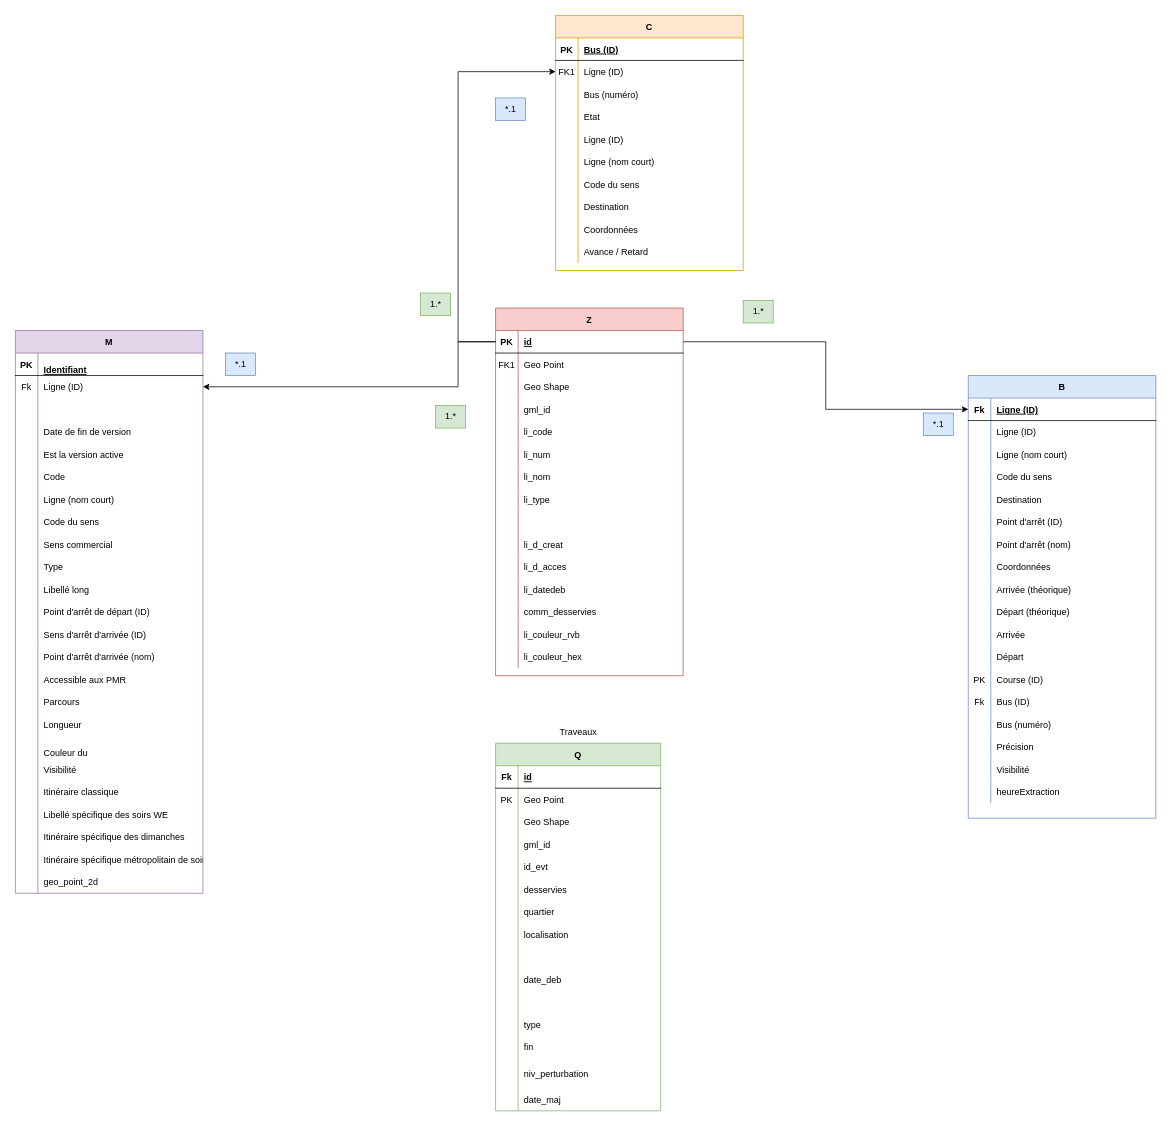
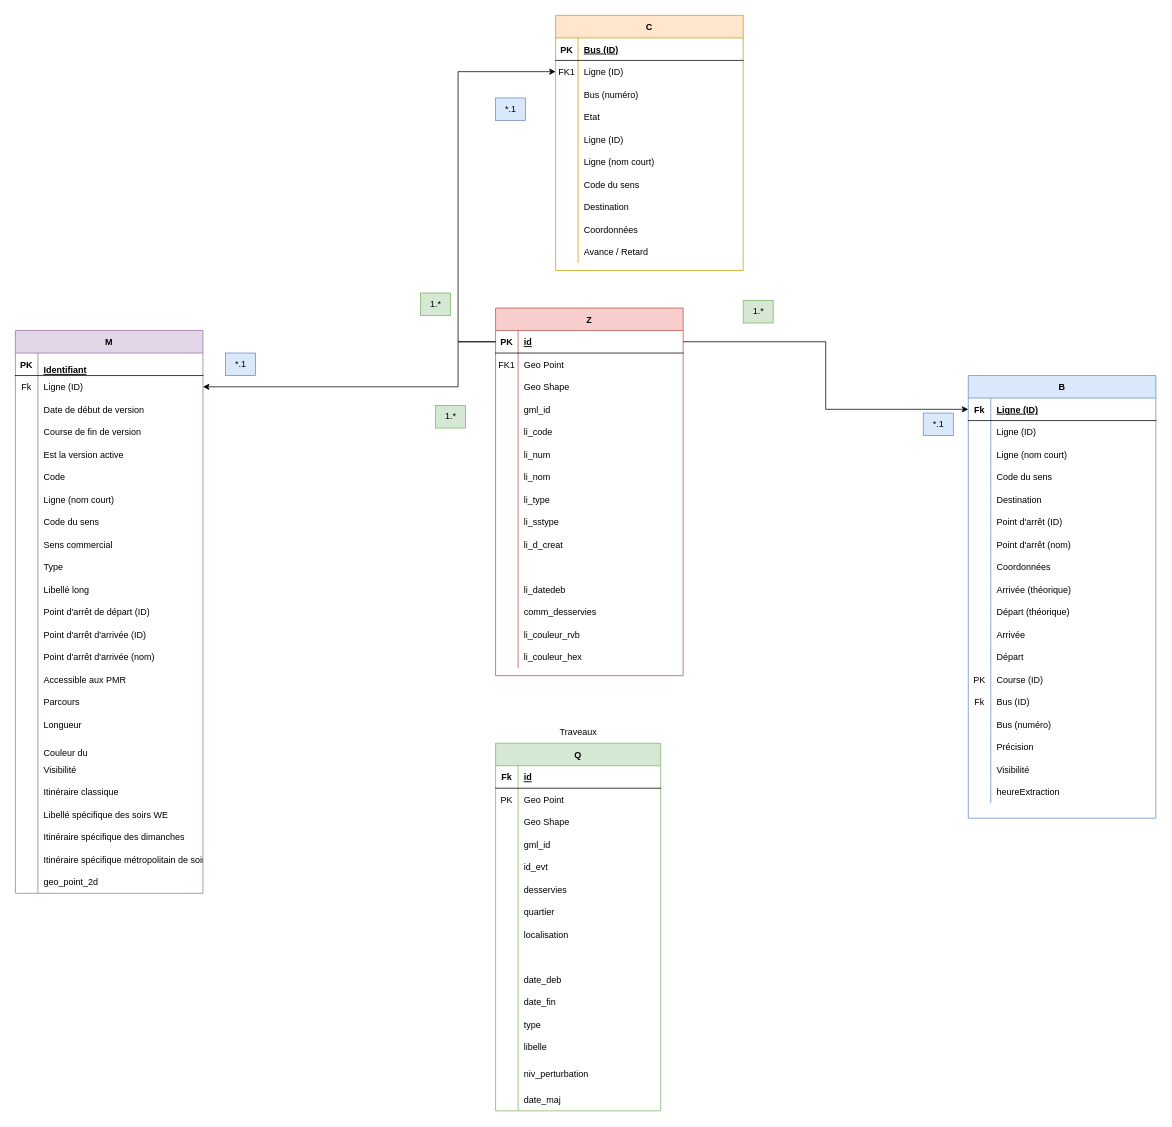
node "Date de début de version": added
node "Date de fin de version": label "Date de fin de version" -> "Course de fin de version"
node "li_sstype": added
node "li_d_acces": removed
node "Sens d'arrêt d'arrivée (ID)": label "Sens d'arrêt d'arrivée (ID)" -> "Point d'arrêt d'arrivée (ID)"
node "date_fin": added
node "fin": label "fin" -> "libelle"
